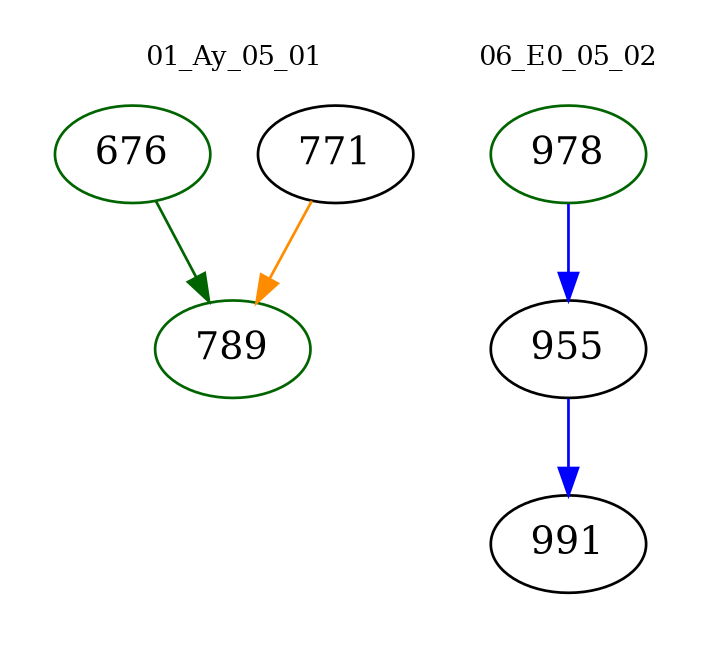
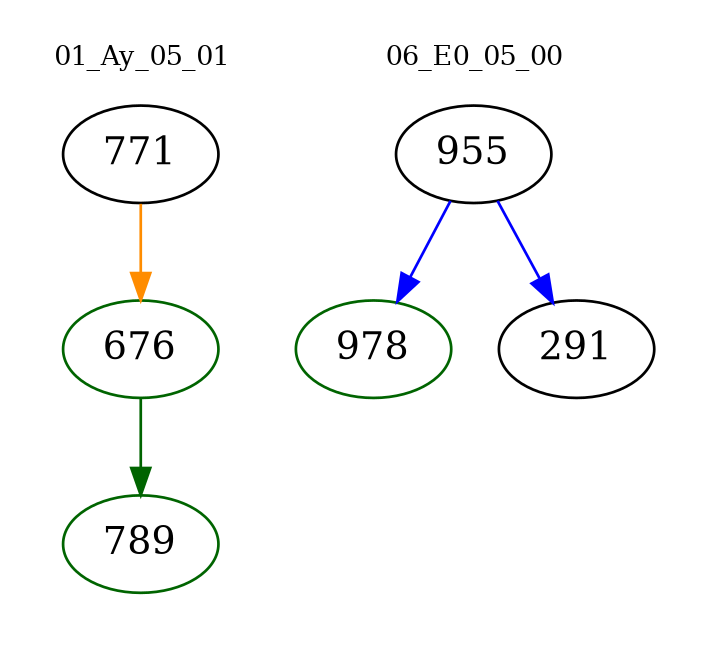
cluster "06_E0_05_02": label "06_E0_05_02" -> "06_E0_05_00"
edge "978" -> "955": reversed
edge "771" -> "789": now "771" -> "676"
node "991": label "991" -> "291"
